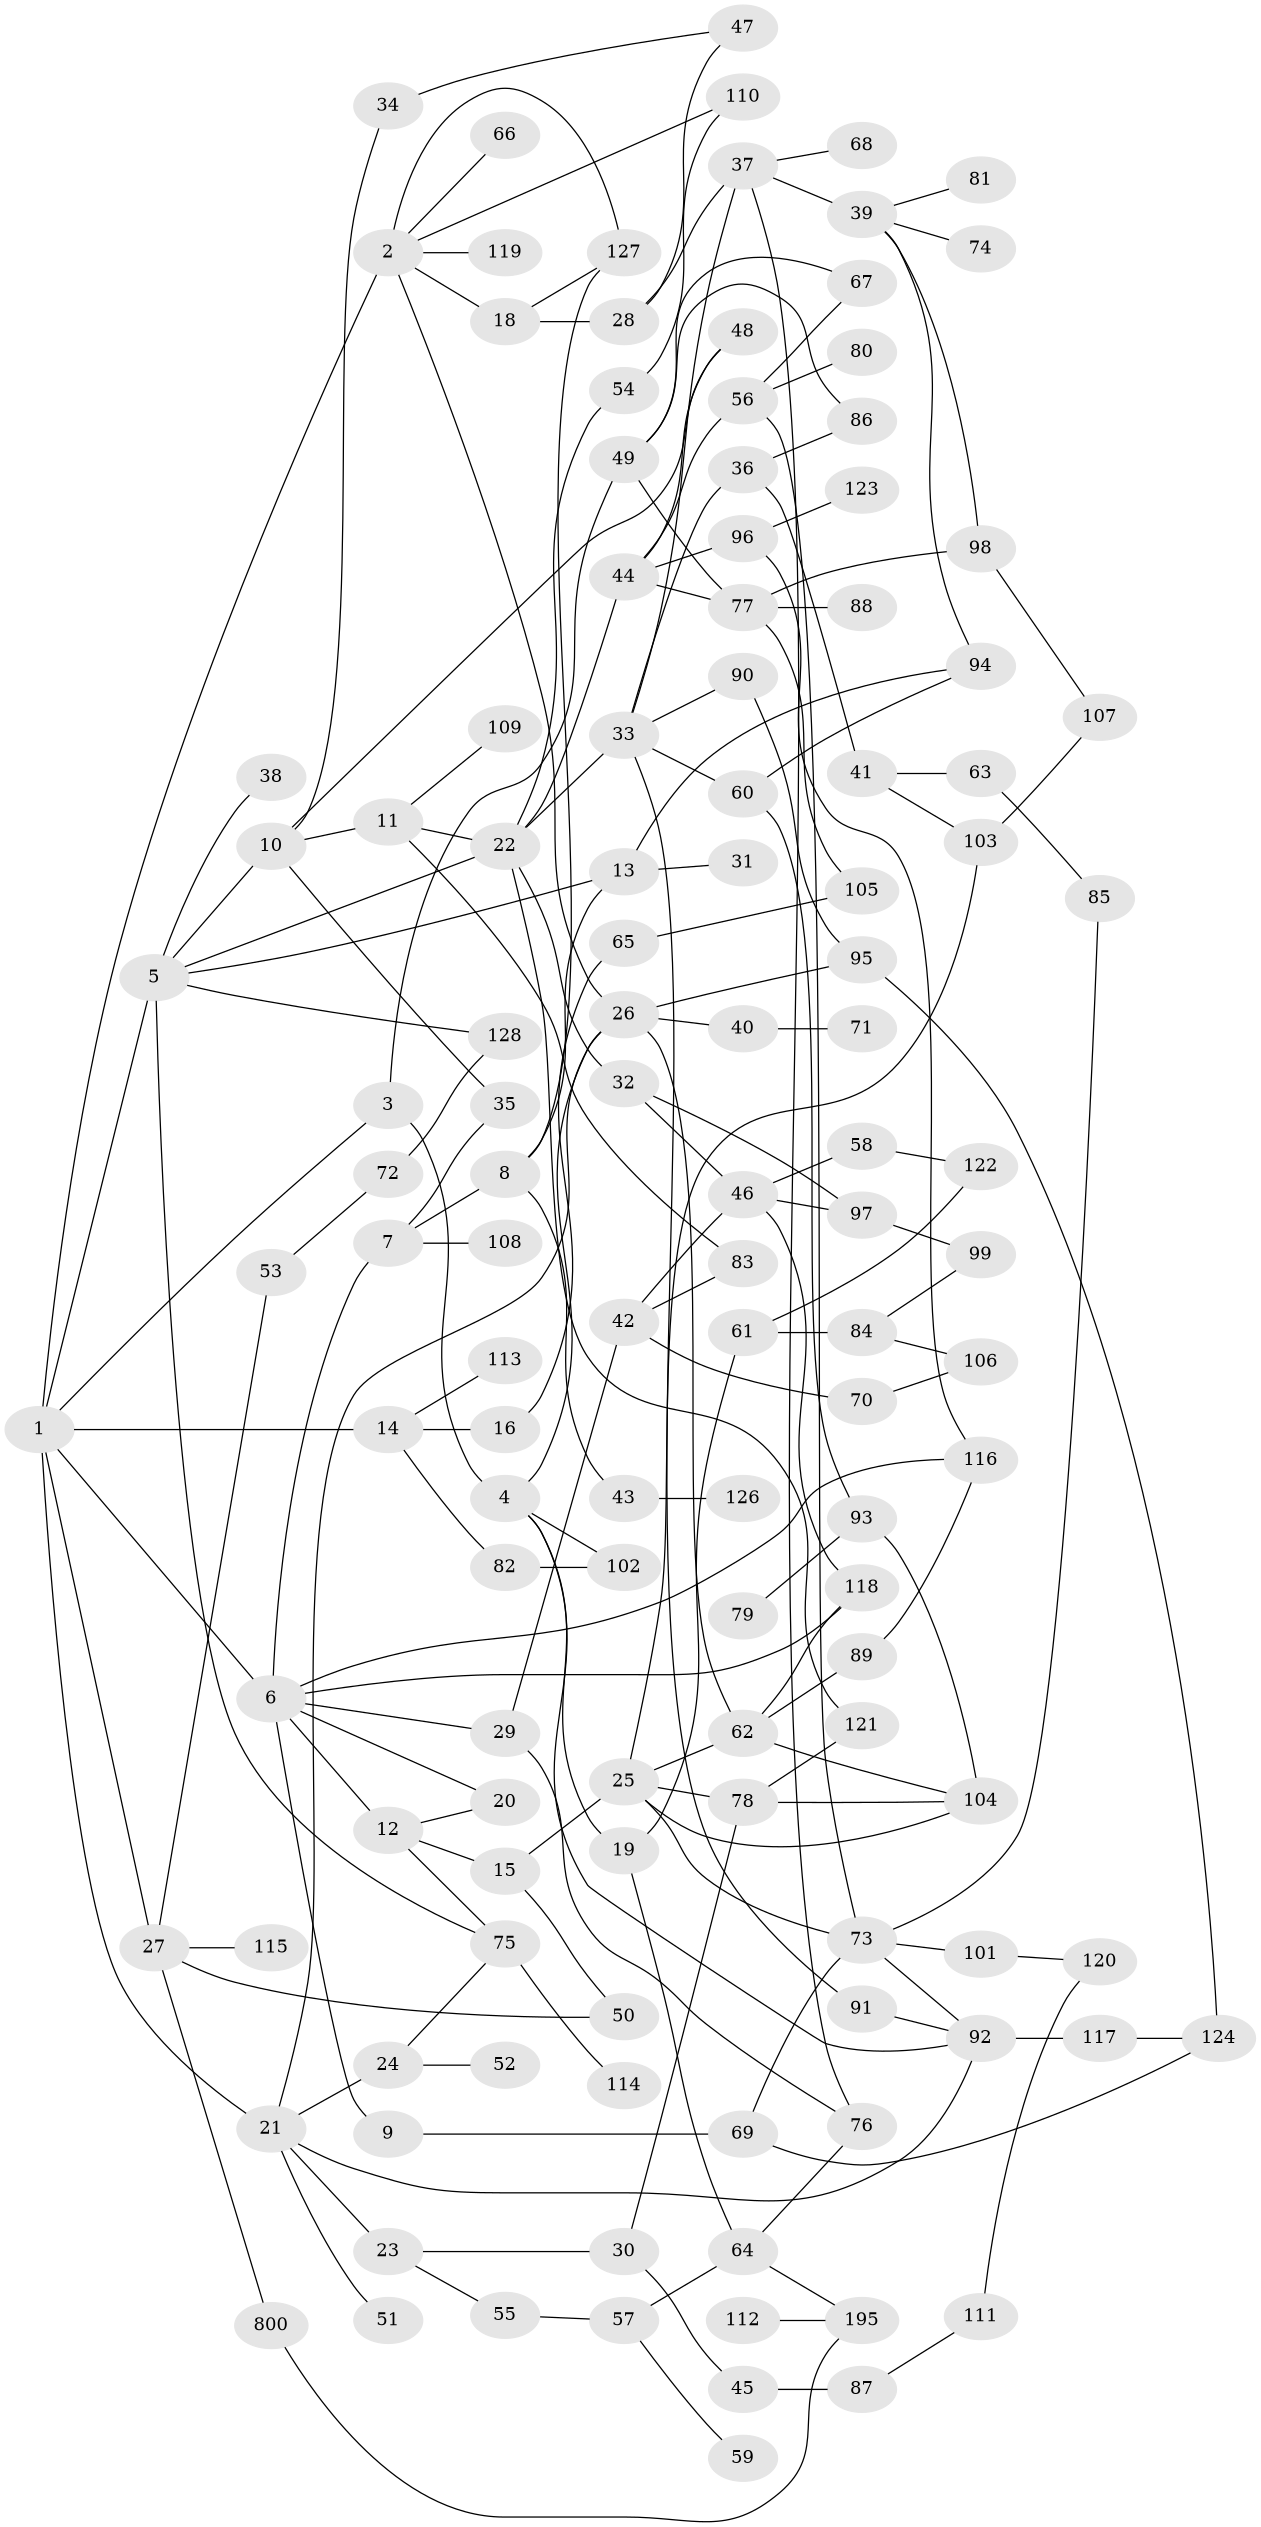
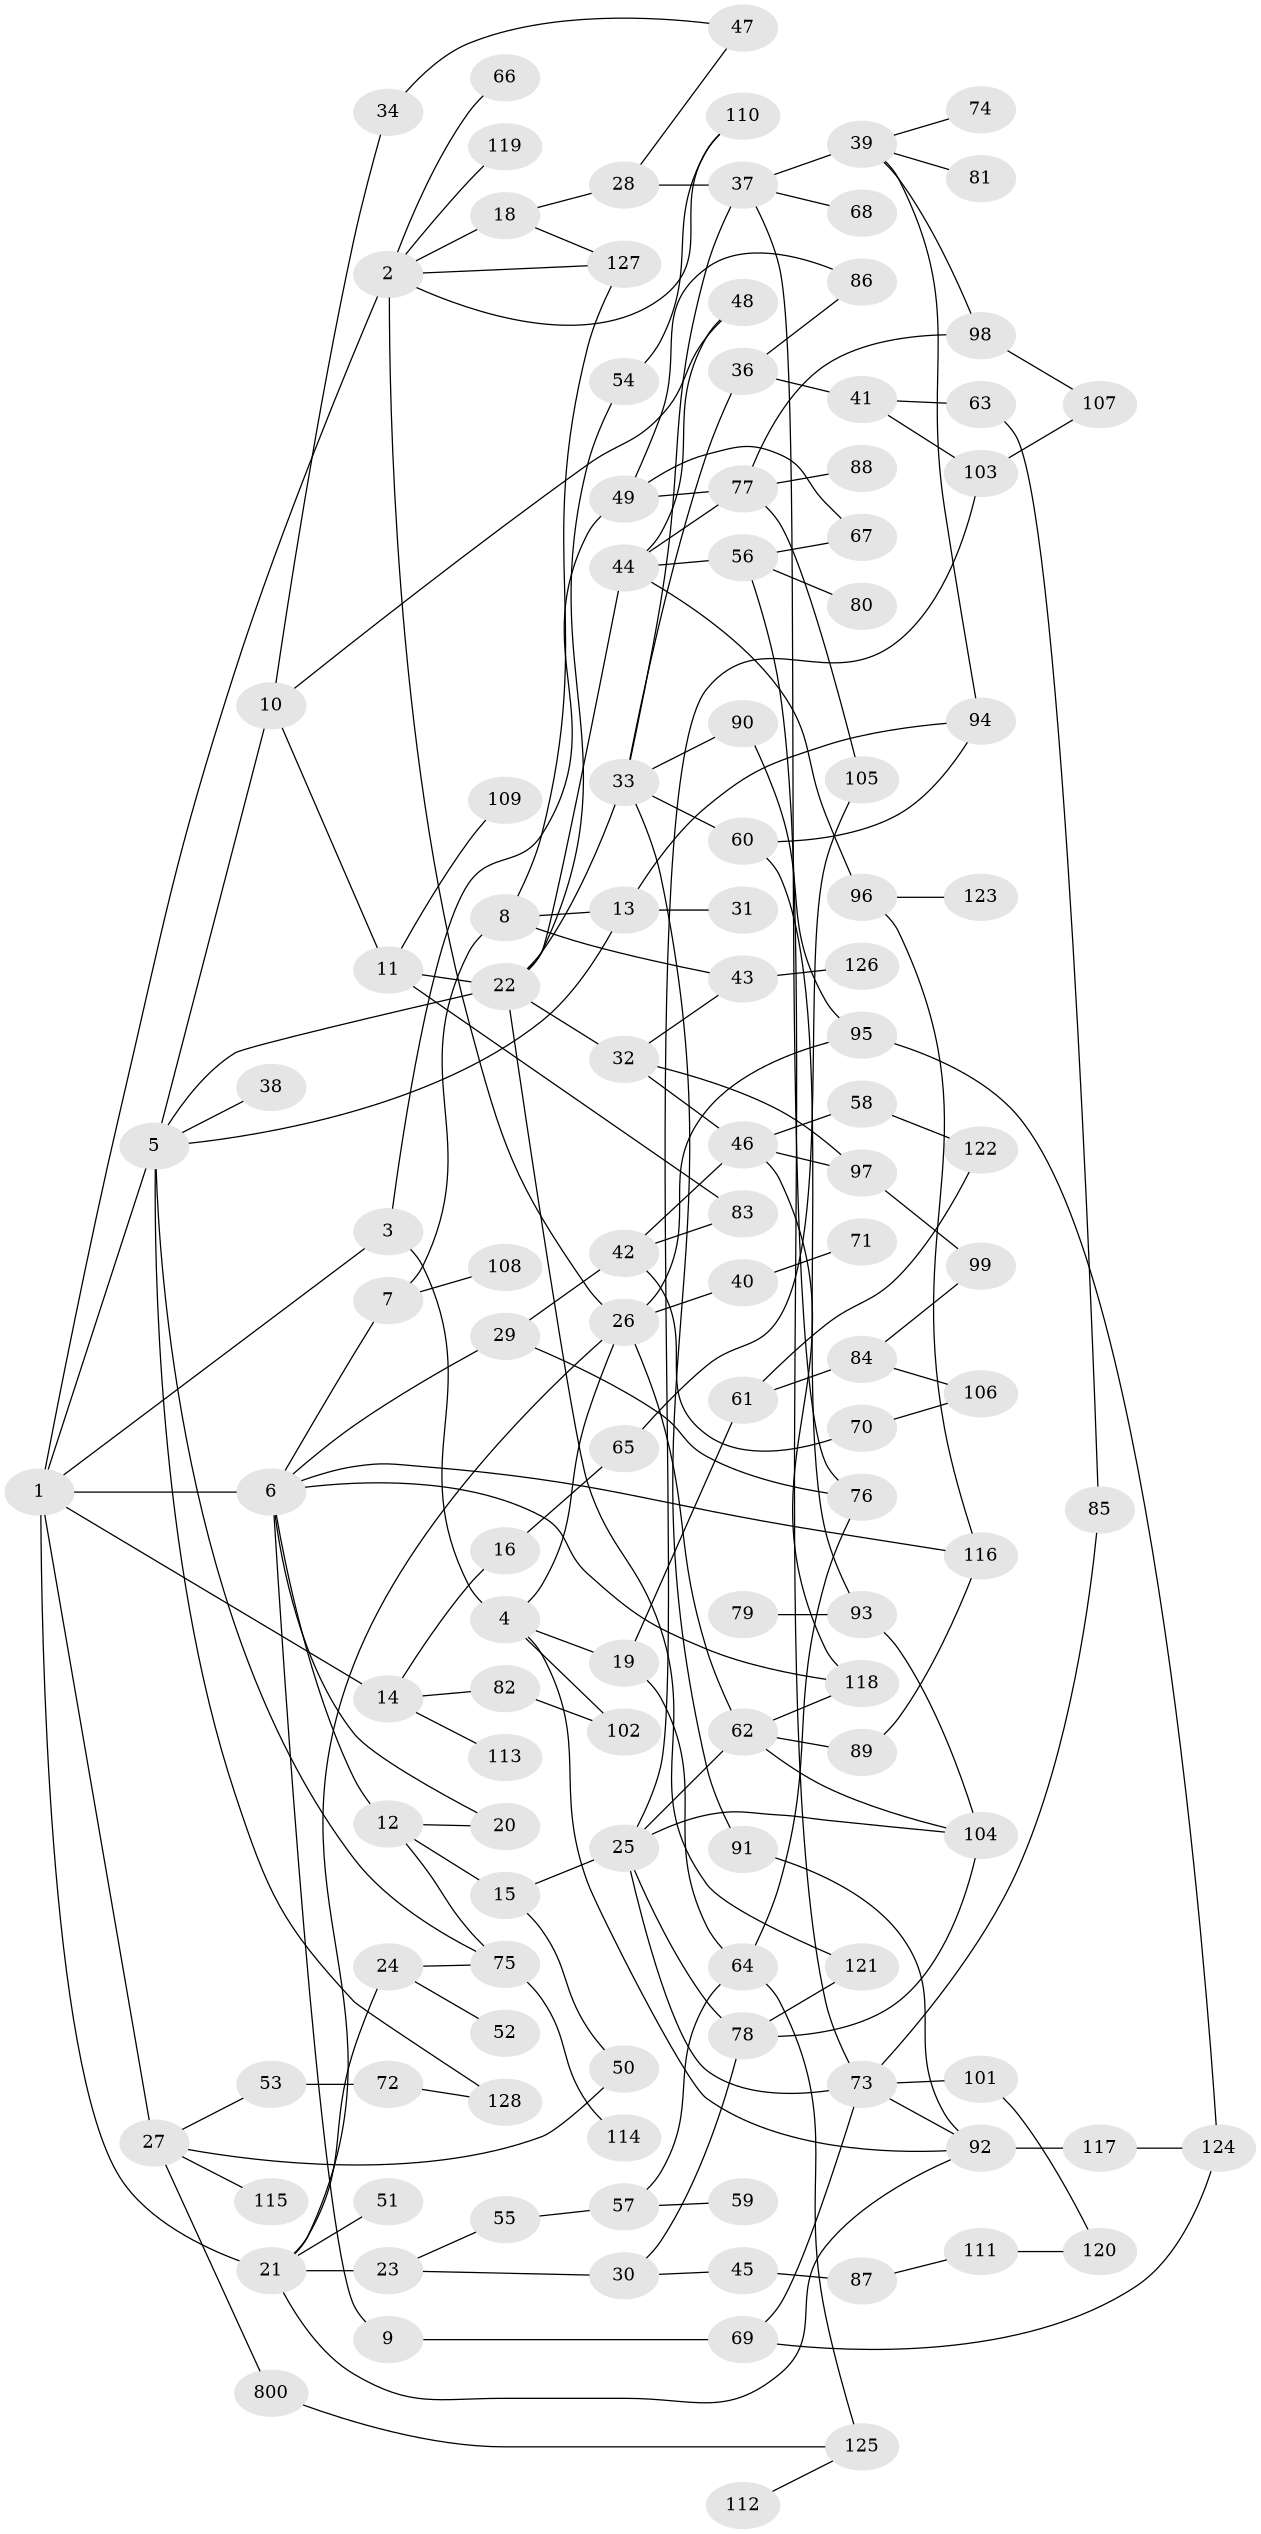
edge "43" -- "32": added
node "35": removed
node "195": label "195" -> "125"
